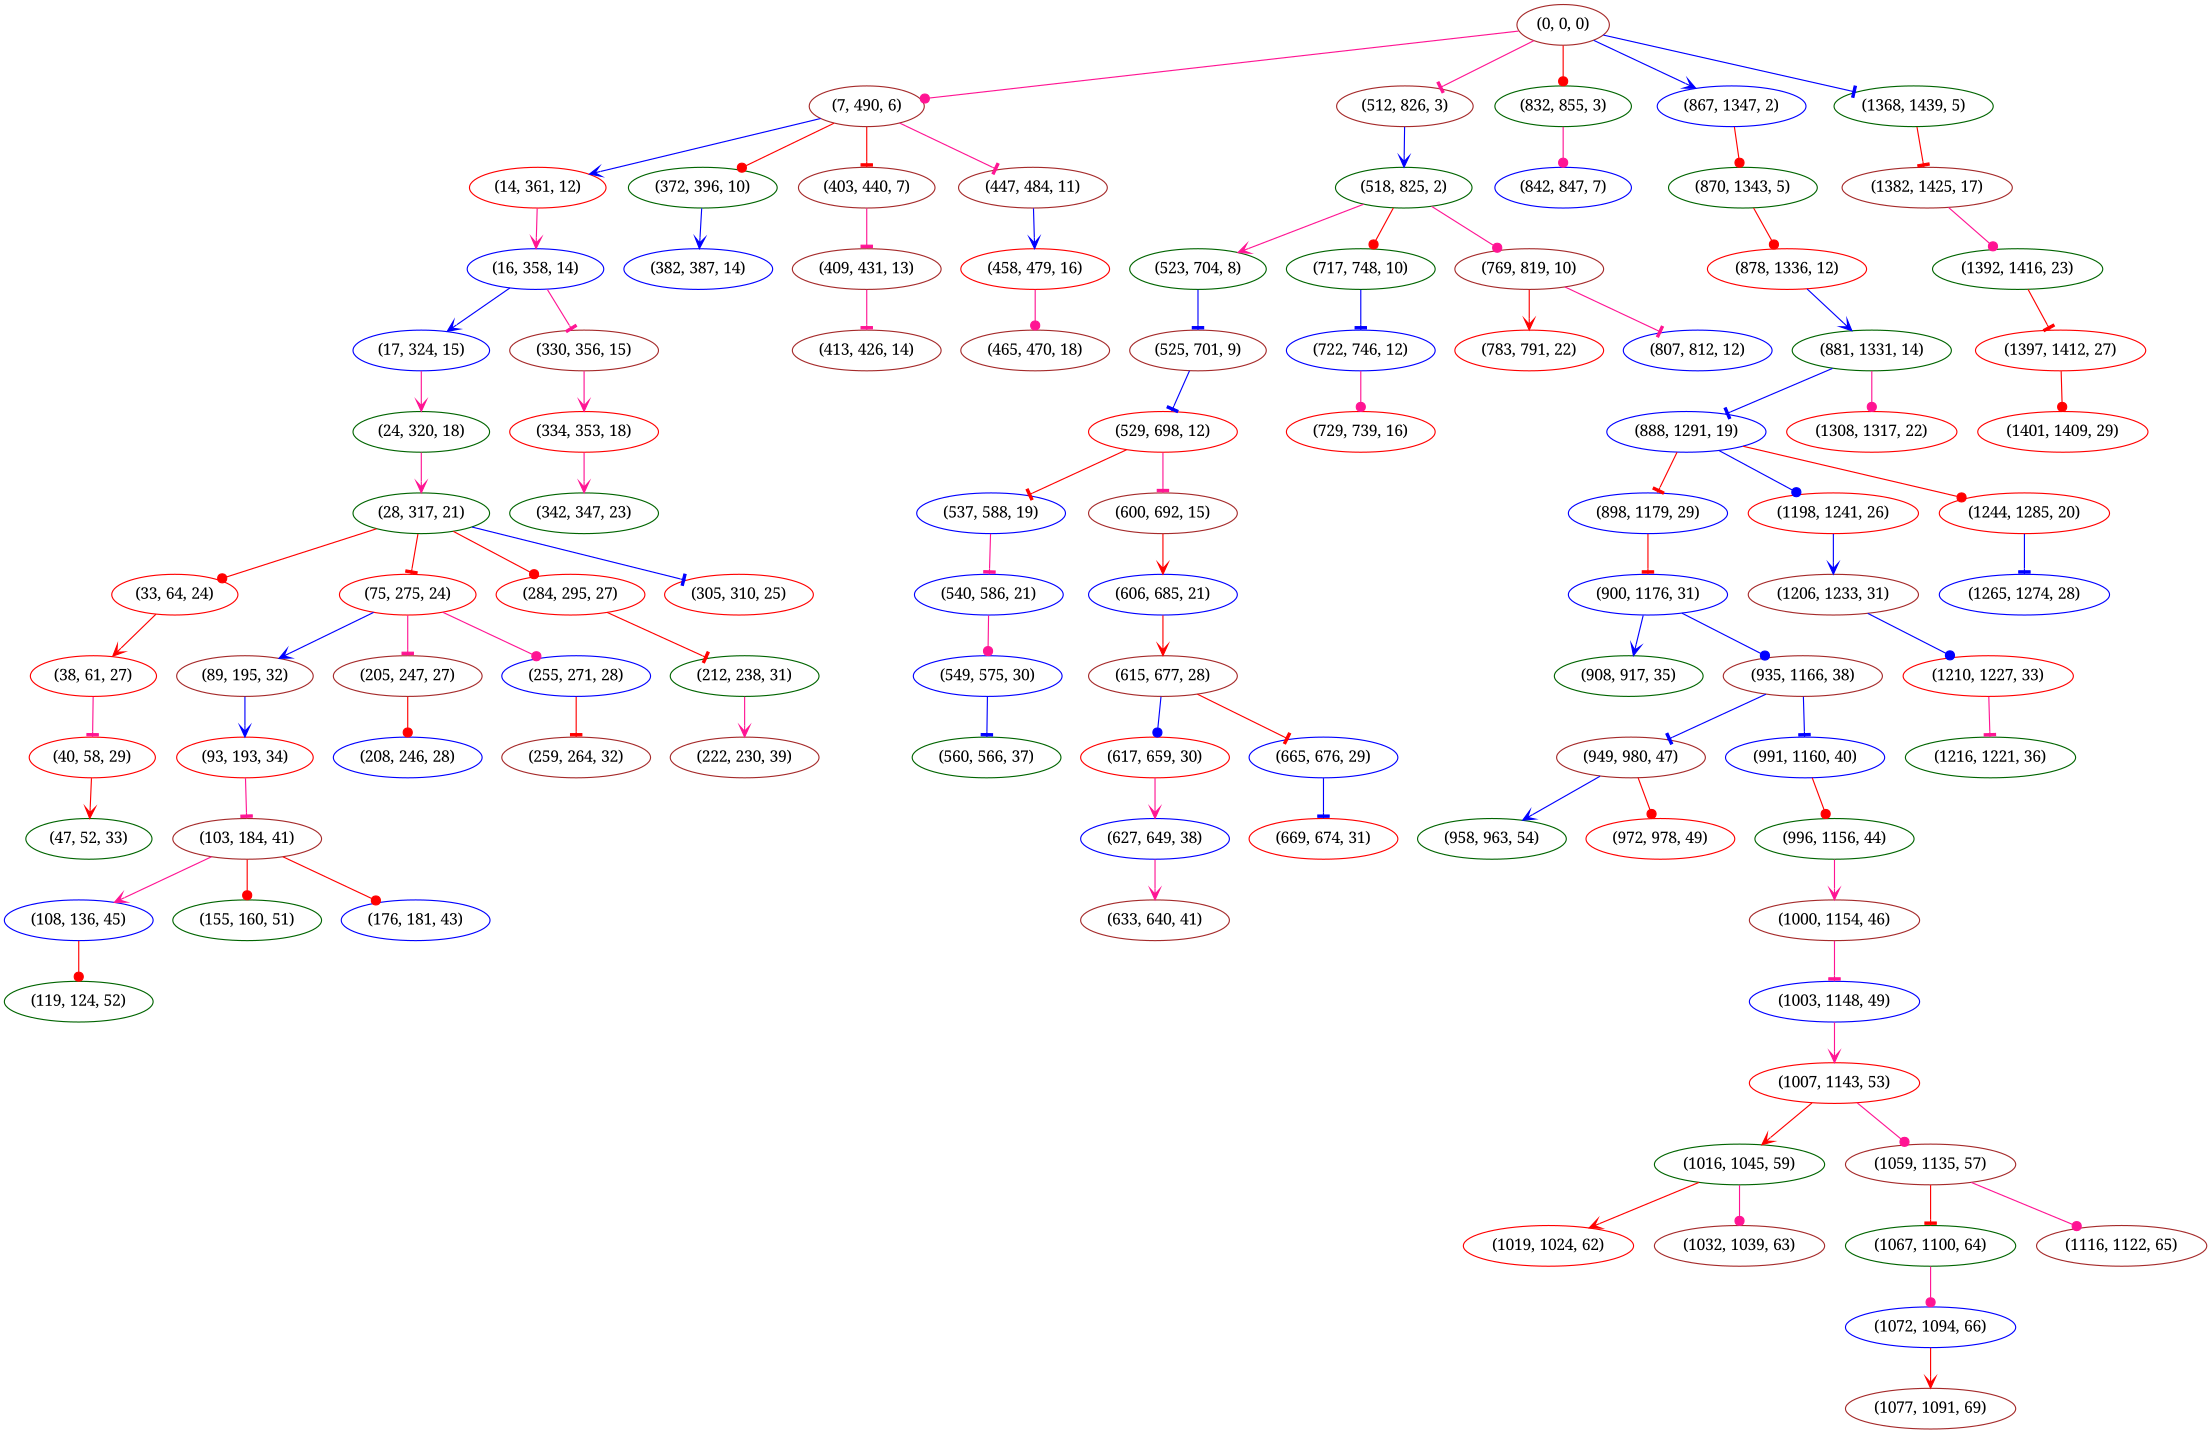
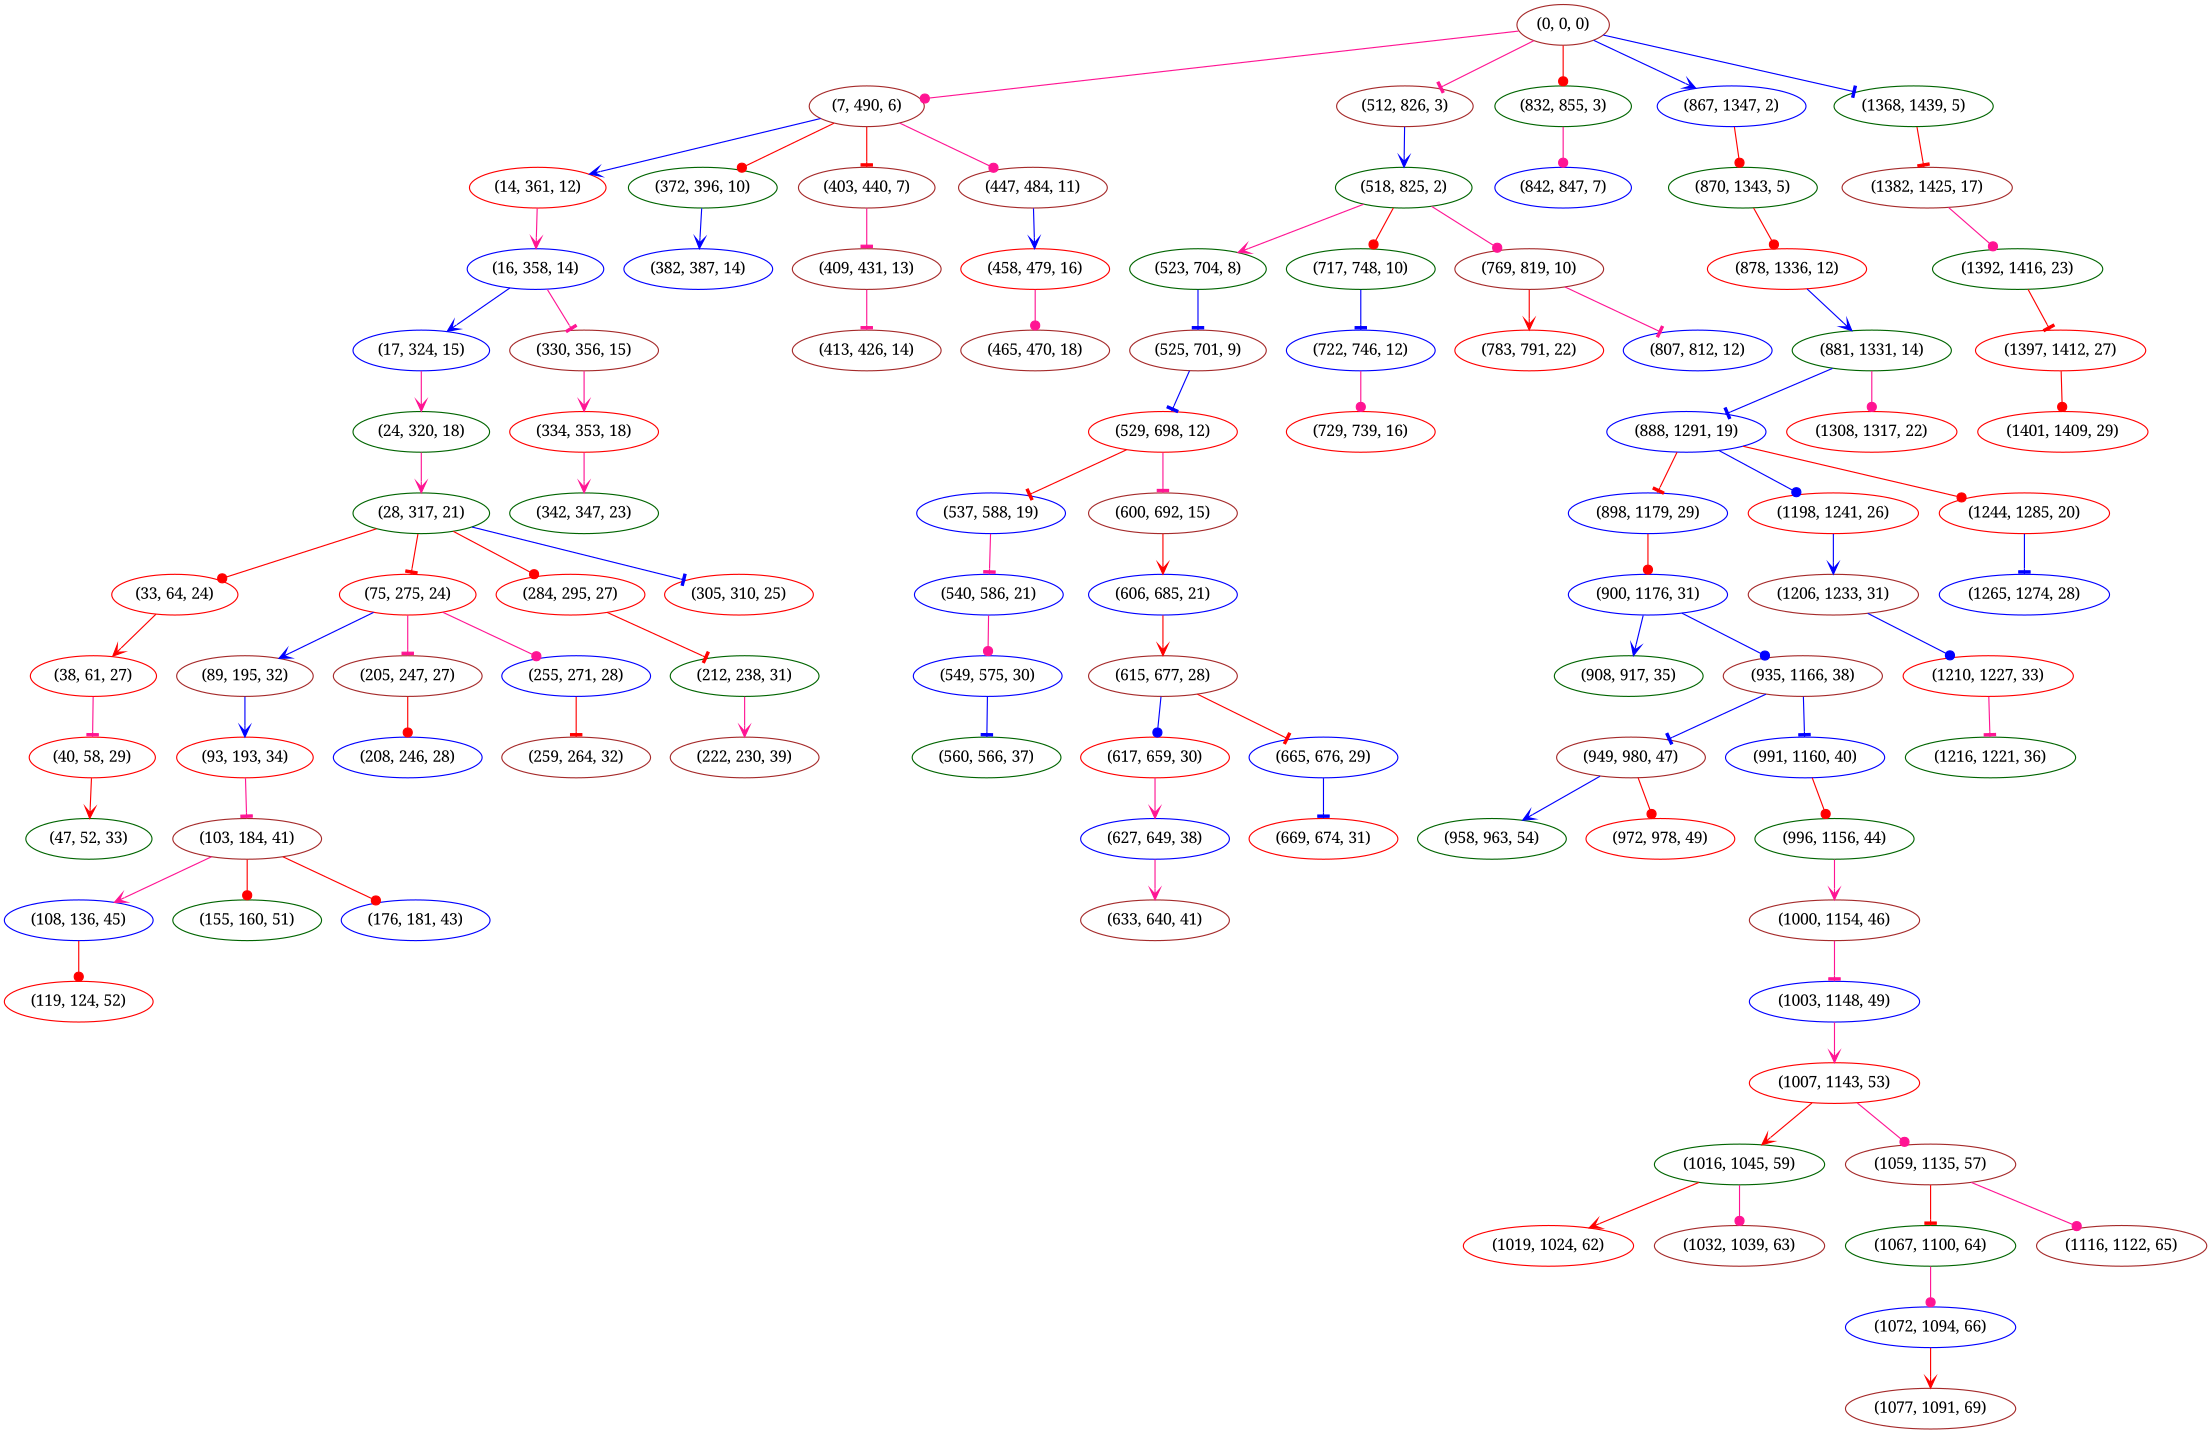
edge "(7, 490, 6)" -> "(447, 484, 11)": arrowhead tee -> dot
edge "(898, 1179, 29)" -> "(900, 1176, 31)": arrowhead tee -> dot
node "(119, 124, 52)": color darkgreen -> red
